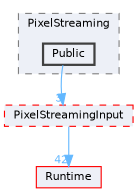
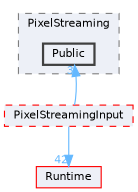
edge "Public" -> "PixelStreamingInput": reversed
